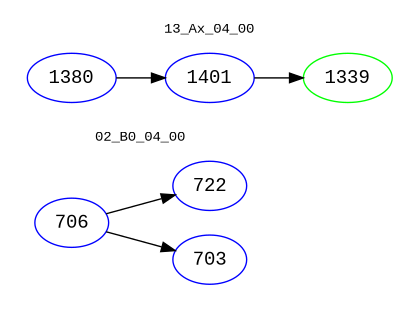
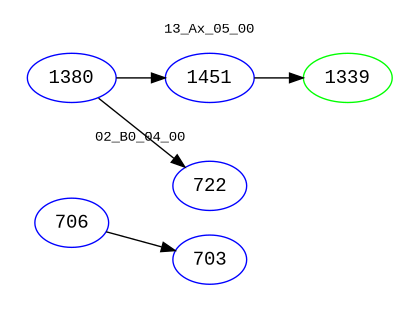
cluster "13_Ax_04_00": label "13_Ax_04_00" -> "13_Ax_05_00"
node "1401": label "1401" -> "1451"
edge "706" -> "722": now "1380" -> "722"
